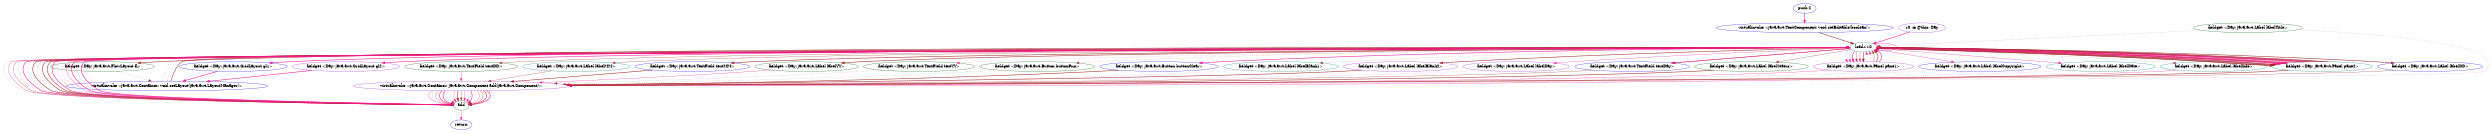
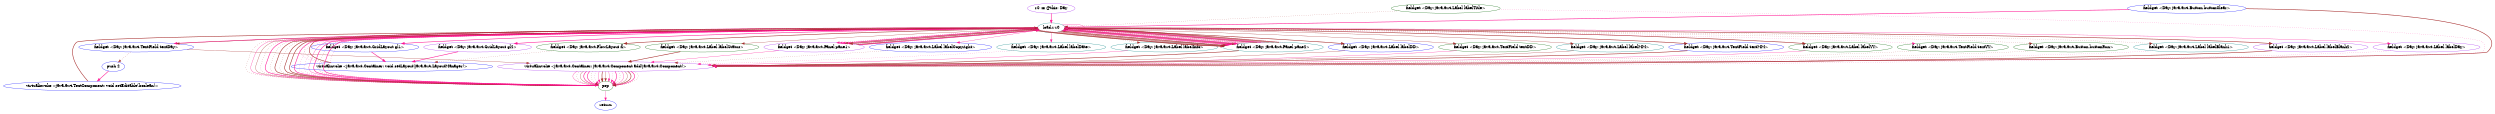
edge "load.r r0" -> "fieldget <Day: java.awt.Button buttonClear>": reversed
edge "fieldget <Day: java.awt.TextField textDay>" -> "push 2": added
node "add": label "add" -> "pop"
